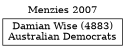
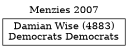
node "Damian Wise (4883) Australian Democrats": label "Damian Wise (4883) Australian Democrats" -> "Damian Wise (4883) Democrats Democrats"
